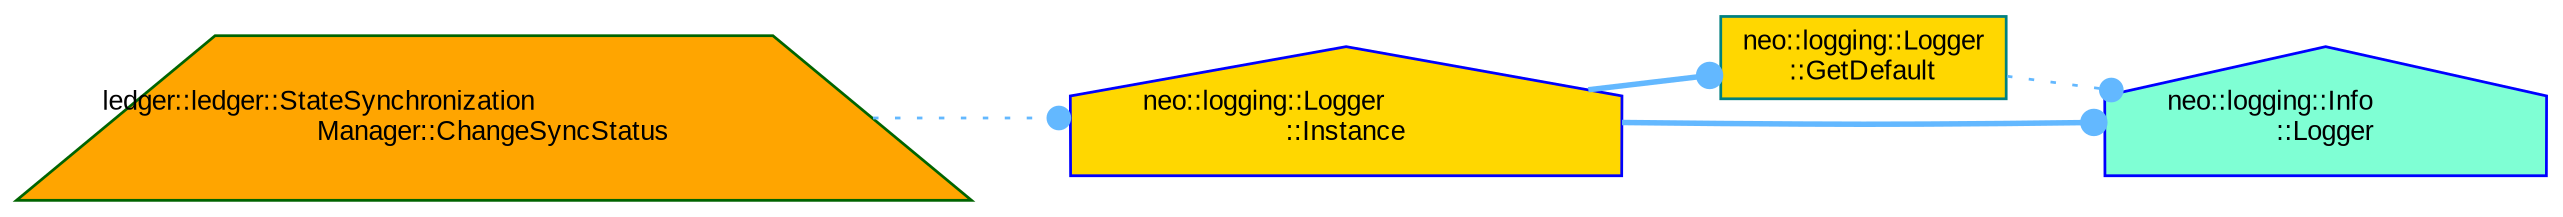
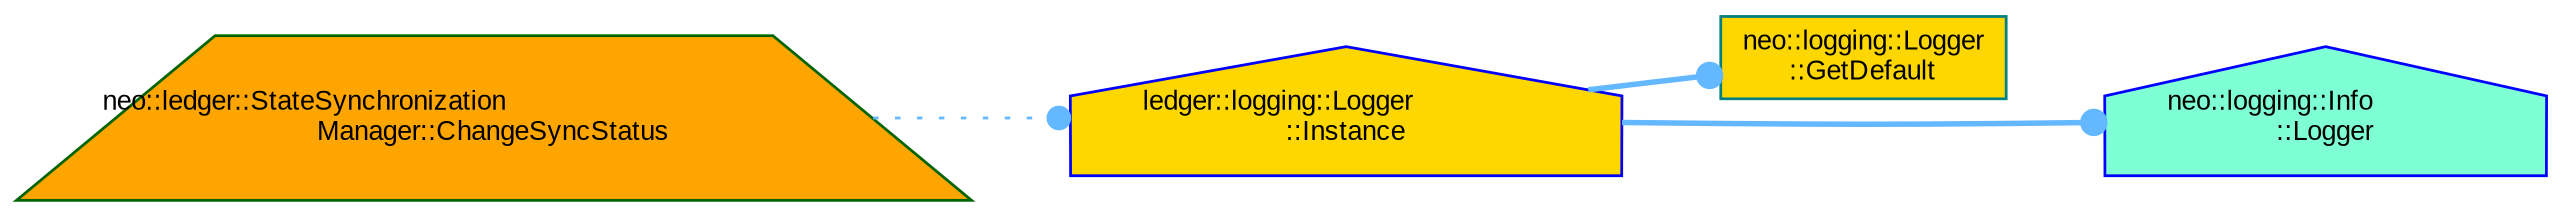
edge "neo::logging::Logger ::GetDefault" -> "neo::logging::Info ::Logger": removed
node "ledger::ledger::StateSynchronization Manager::ChangeSyncStatus": label "ledger::ledger::StateSynchronization Manager::ChangeSyncStatus" -> "neo::ledger::StateSynchronization Manager::ChangeSyncStatus"
node "neo::logging::Logger ::Instance": label "neo::logging::Logger ::Instance" -> "ledger::logging::Logger ::Instance"
